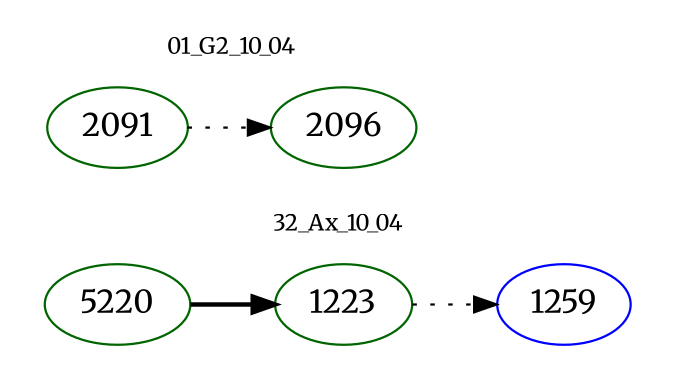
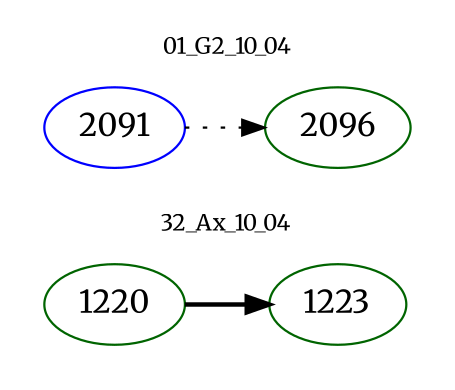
node "2091": color darkgreen -> blue
node "5220": label "5220" -> "1220"
node "1259": removed
